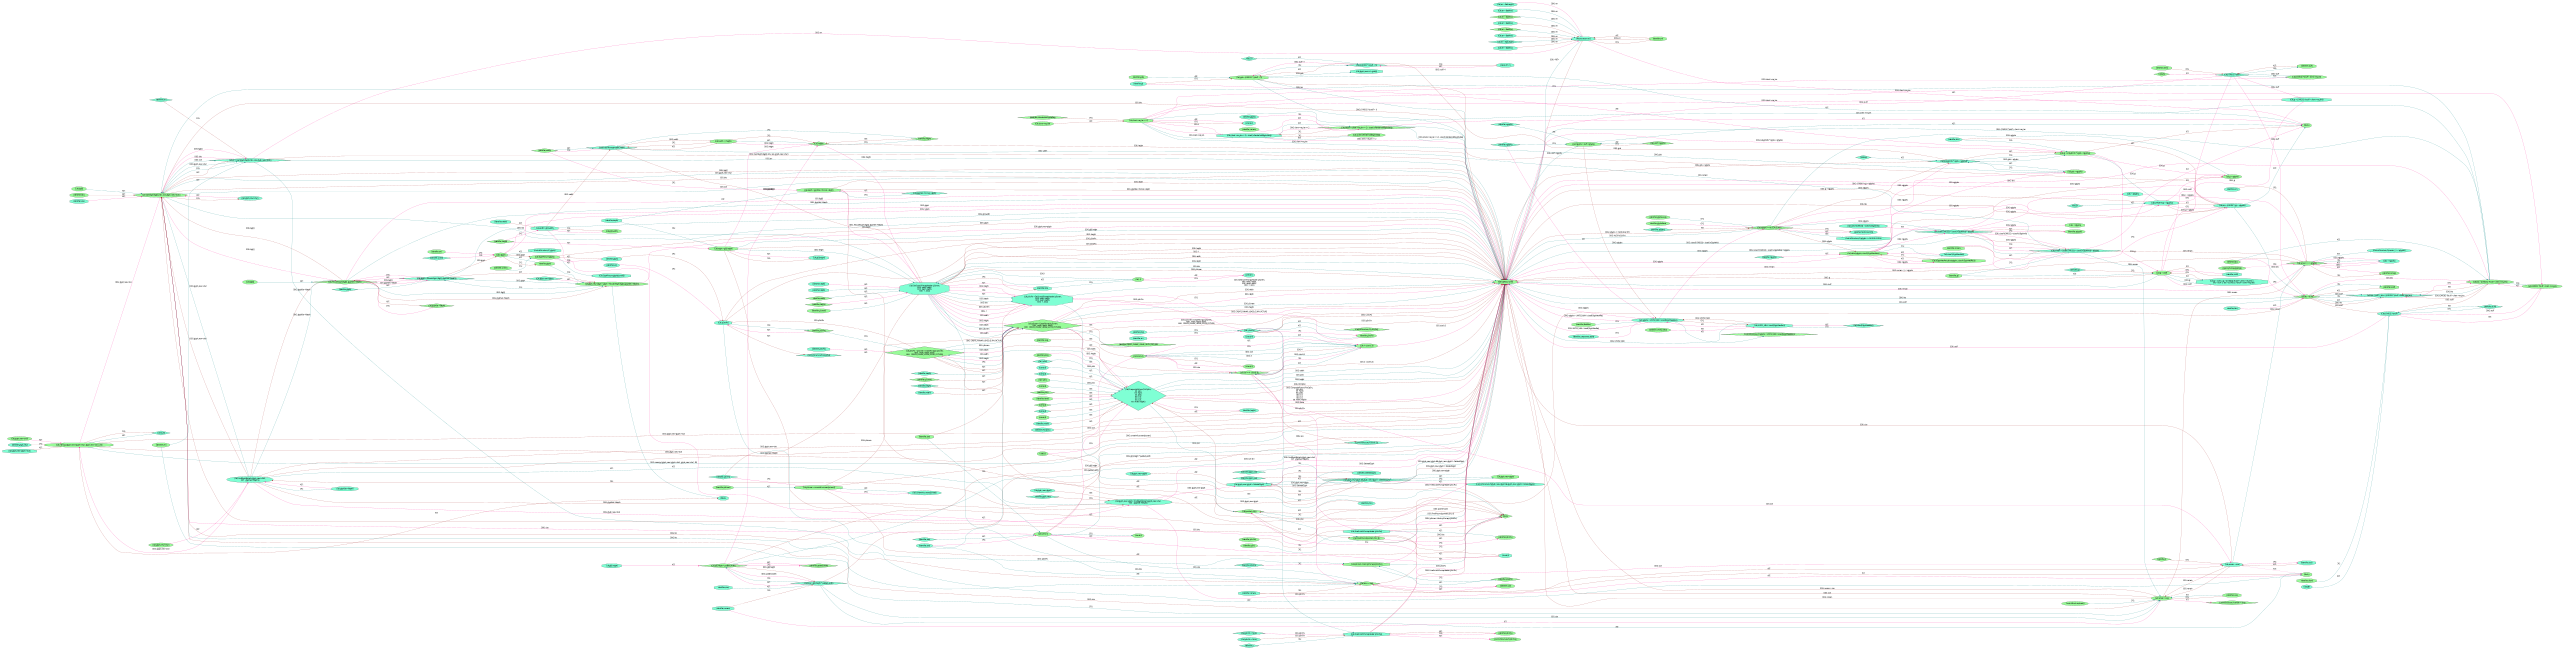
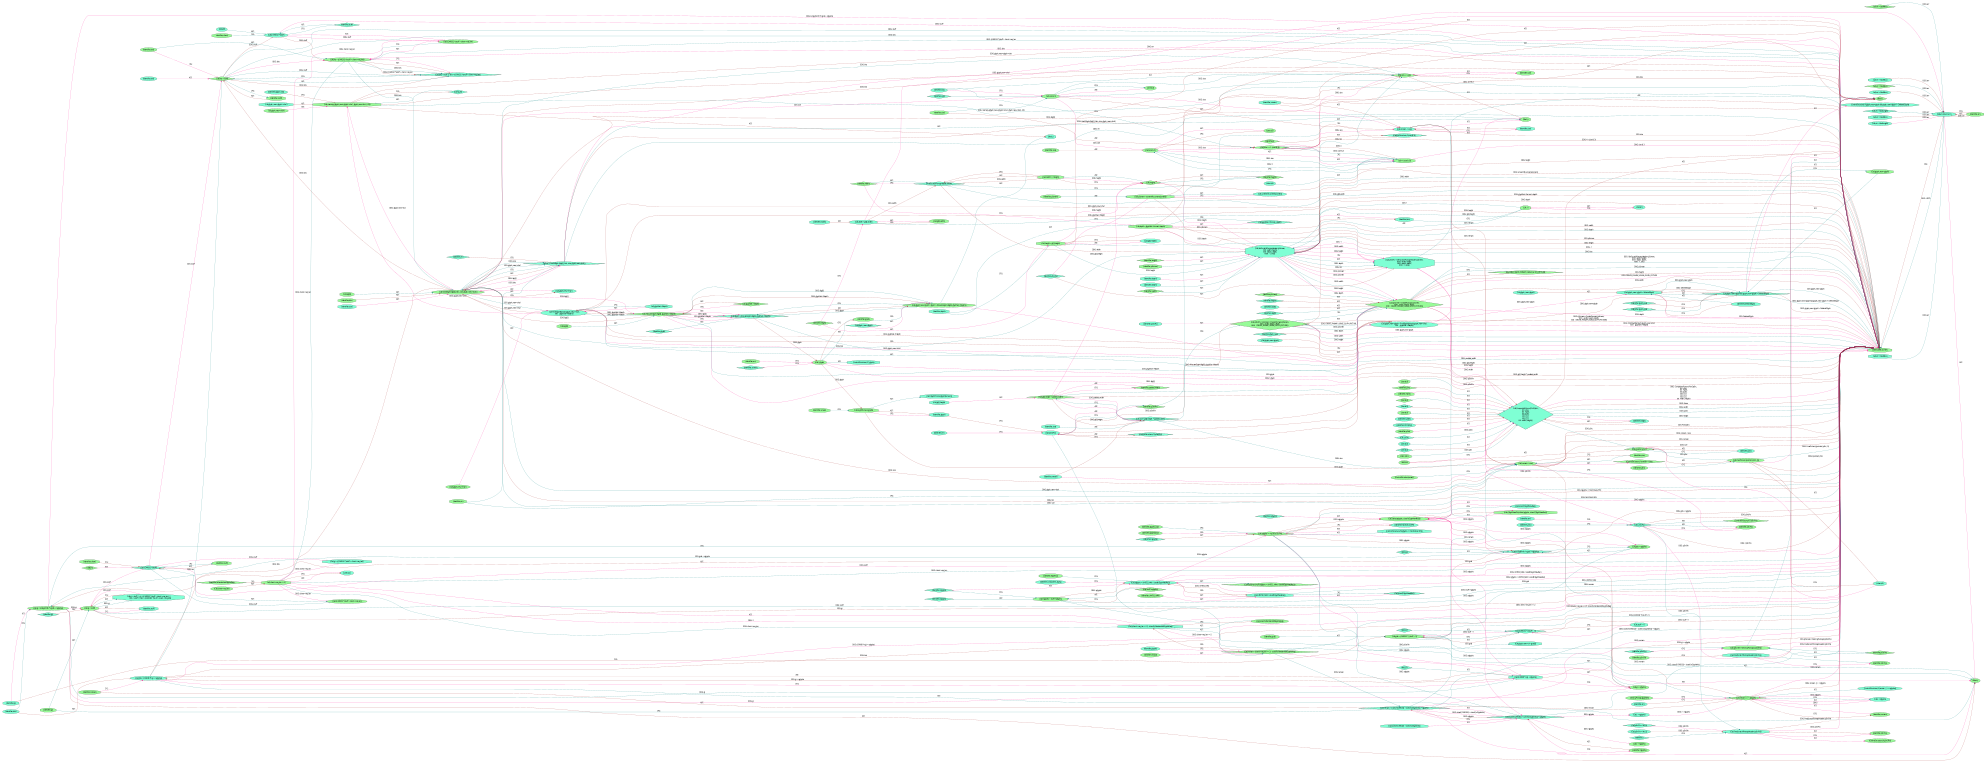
edge "(Call,gi < stuff)" -> "(Call,gi > ((CARD32 *)stuff + client->req_len))": removed, label "DDG: gi"
edge "(MethodReturn,RET)" -> "(Call,nglyphs = stuff->nglyphs)": reversed
